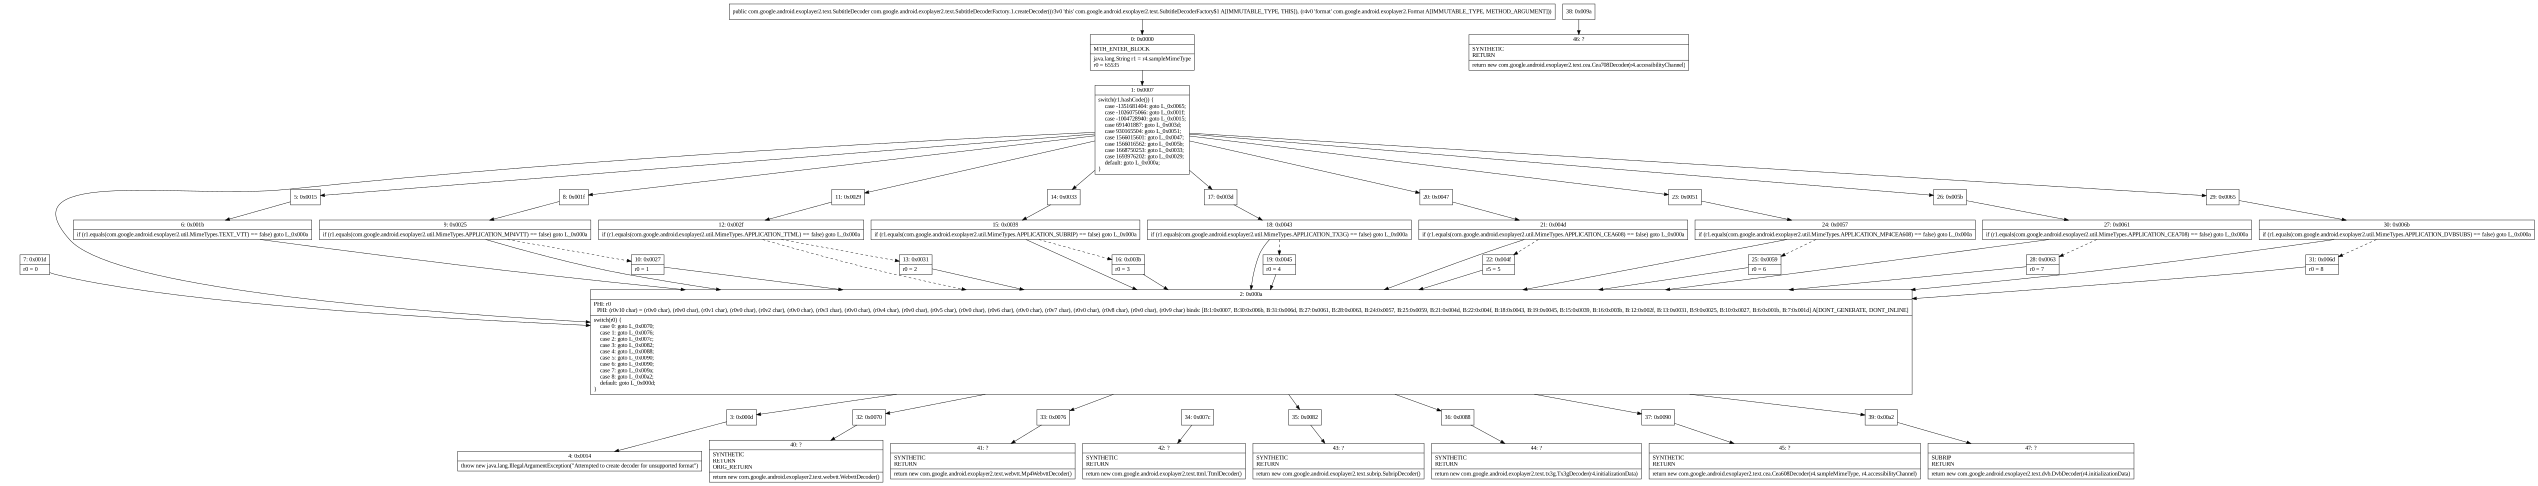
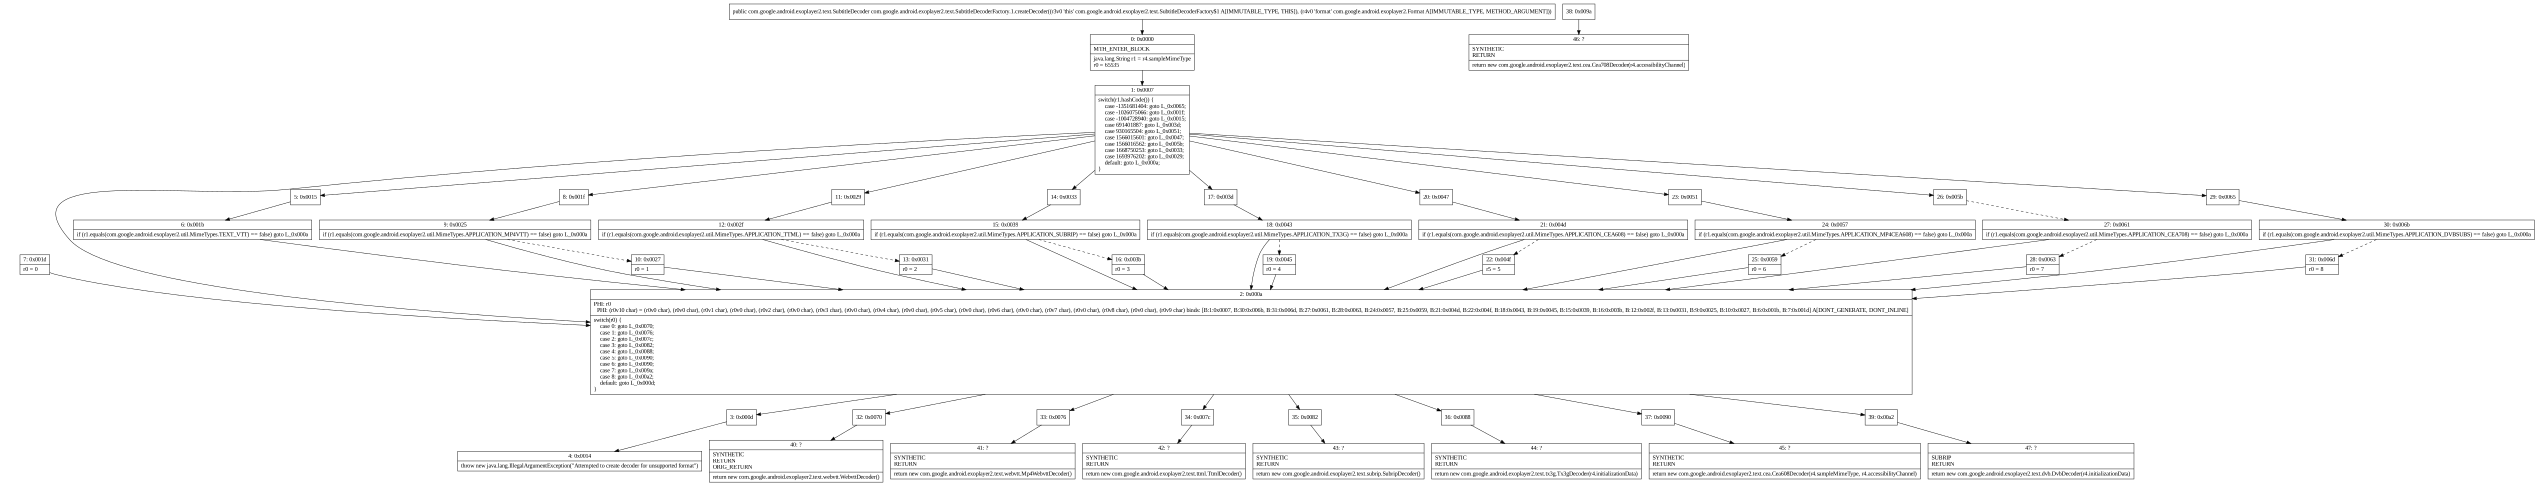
edge "26: 0x005b" -> "27: 0x0061": style solid -> dashed
edge "12: 0x002f" -> "2: 0x000a": style dashed -> solid
edge "2: 0x000a" -> "34: 0x007c": added
